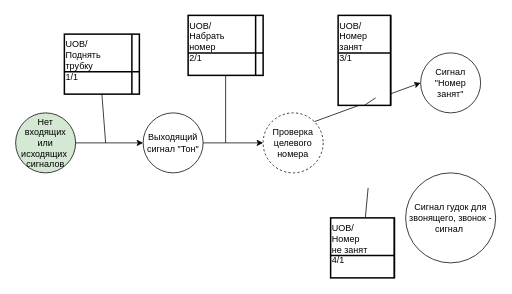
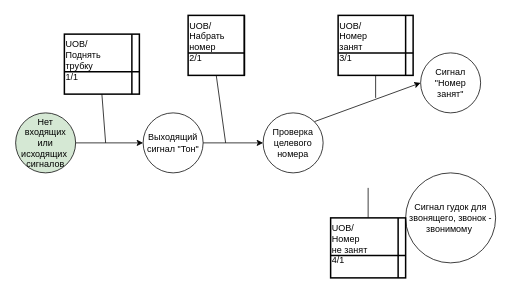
node "UOB/ Набрать номер 2/1": size 75x60 -> 56x60
node "UOB/ Номер занят 3/1": size 53x90 -> 75x60
node "Проверка целевого номера": style dashed -> solid
node "Сигнал гудок для звонящего, звонок - сигнал": label "Сигнал гудок для звонящего, звонок - сигнал" -> "Сигнал гудок для звонящего, звонок - звонимому"
node "UOB/ Номер не занят 4/1": size 64x60 -> 75x60
